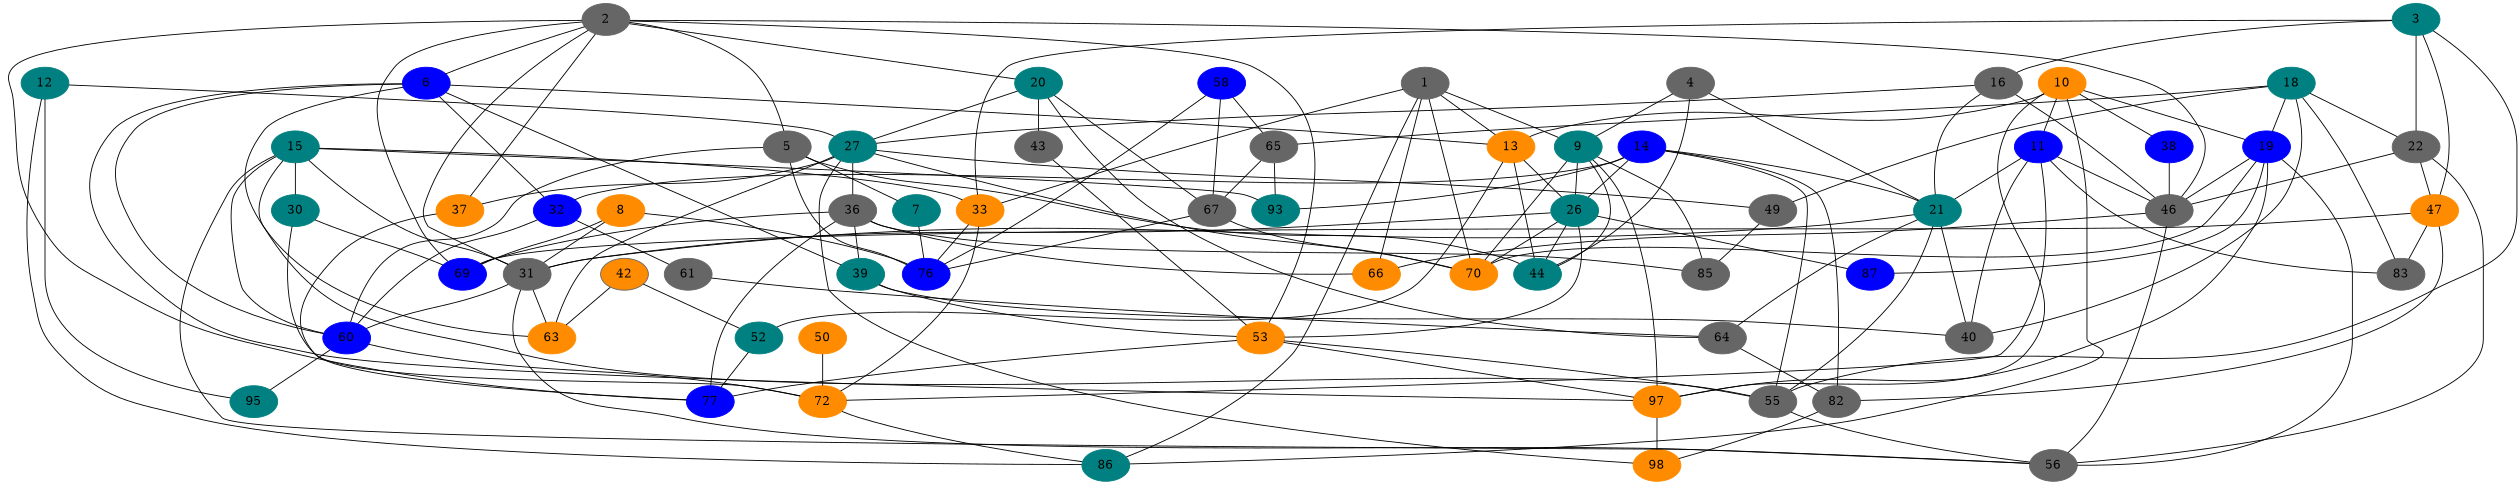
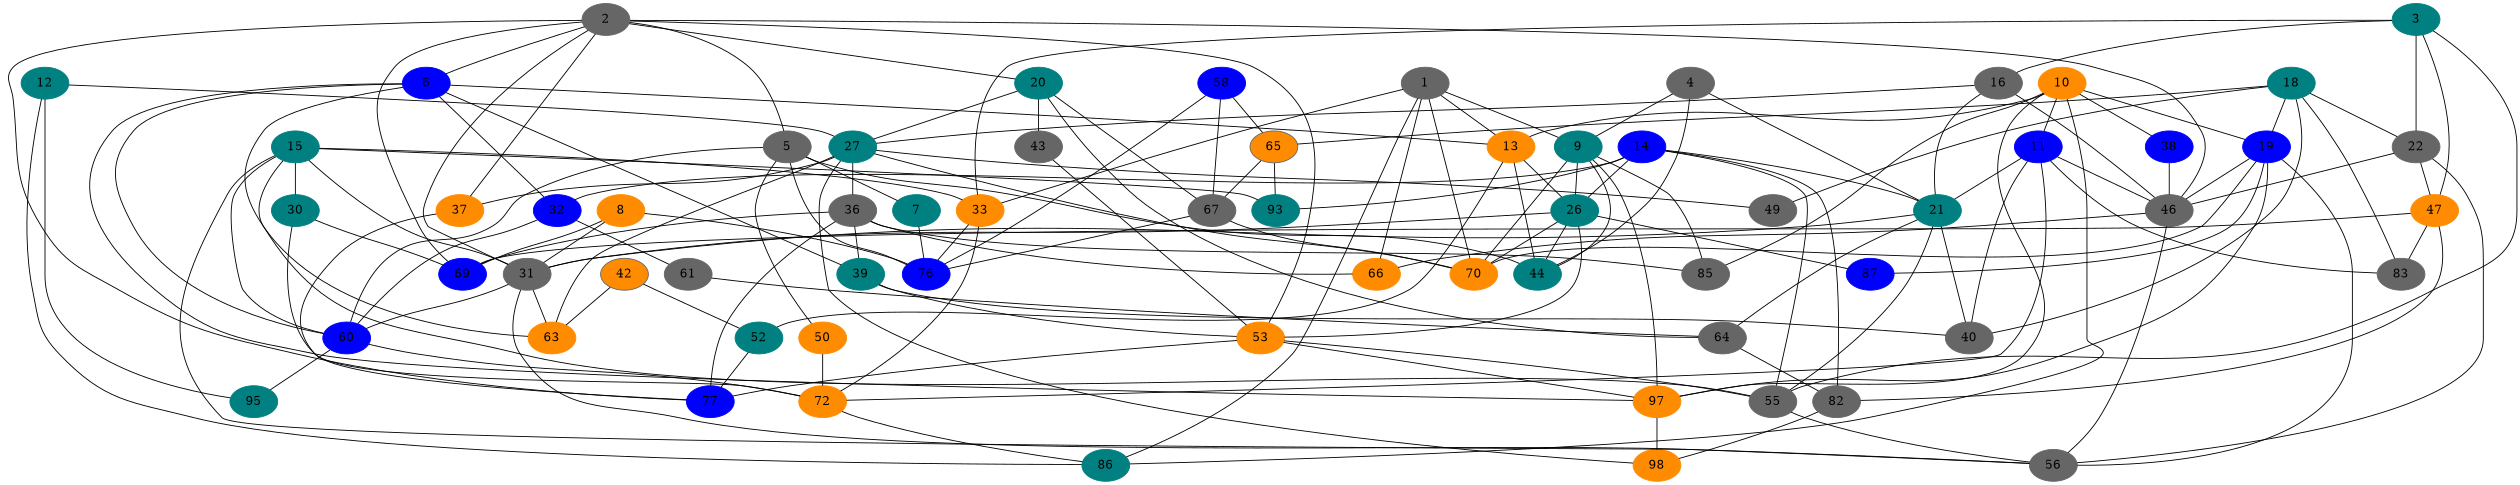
node "65": fillcolor gray40 -> darkorange
edge "49" -- "85": now "10" -- "85"
edge "5" -- "50": added
